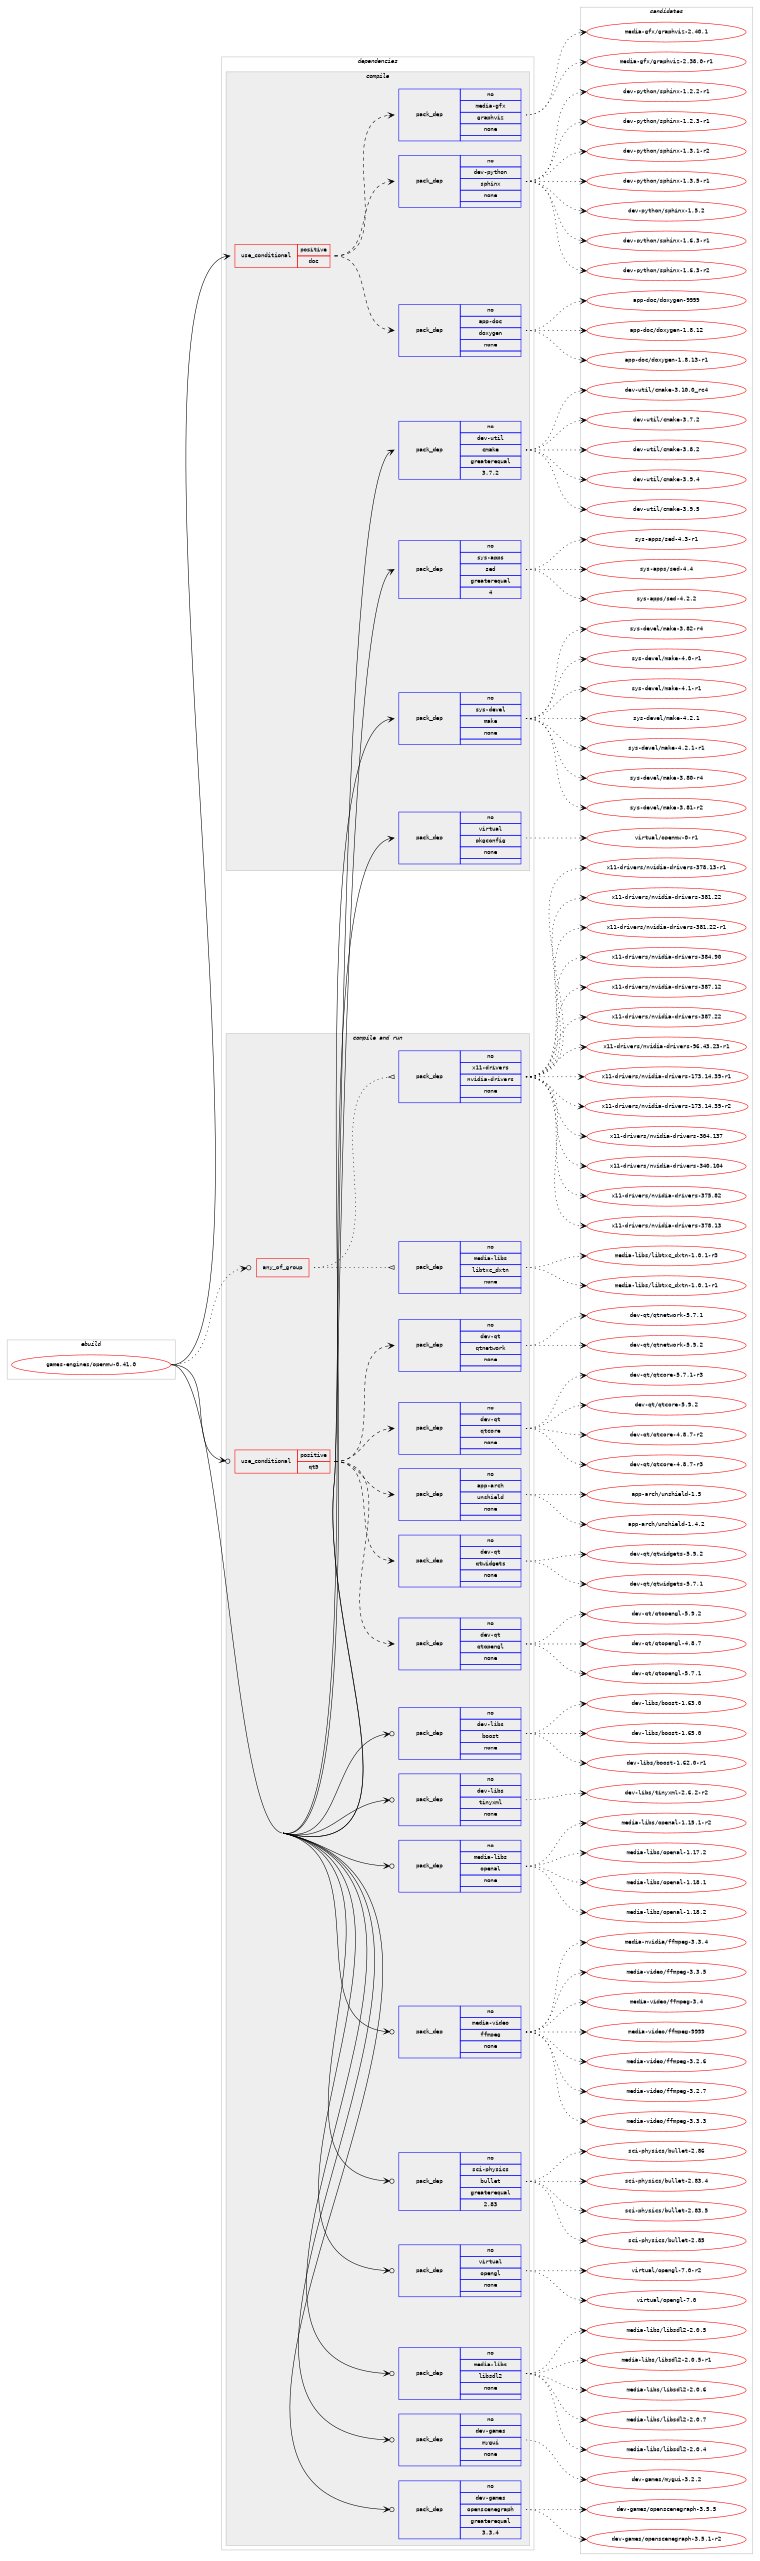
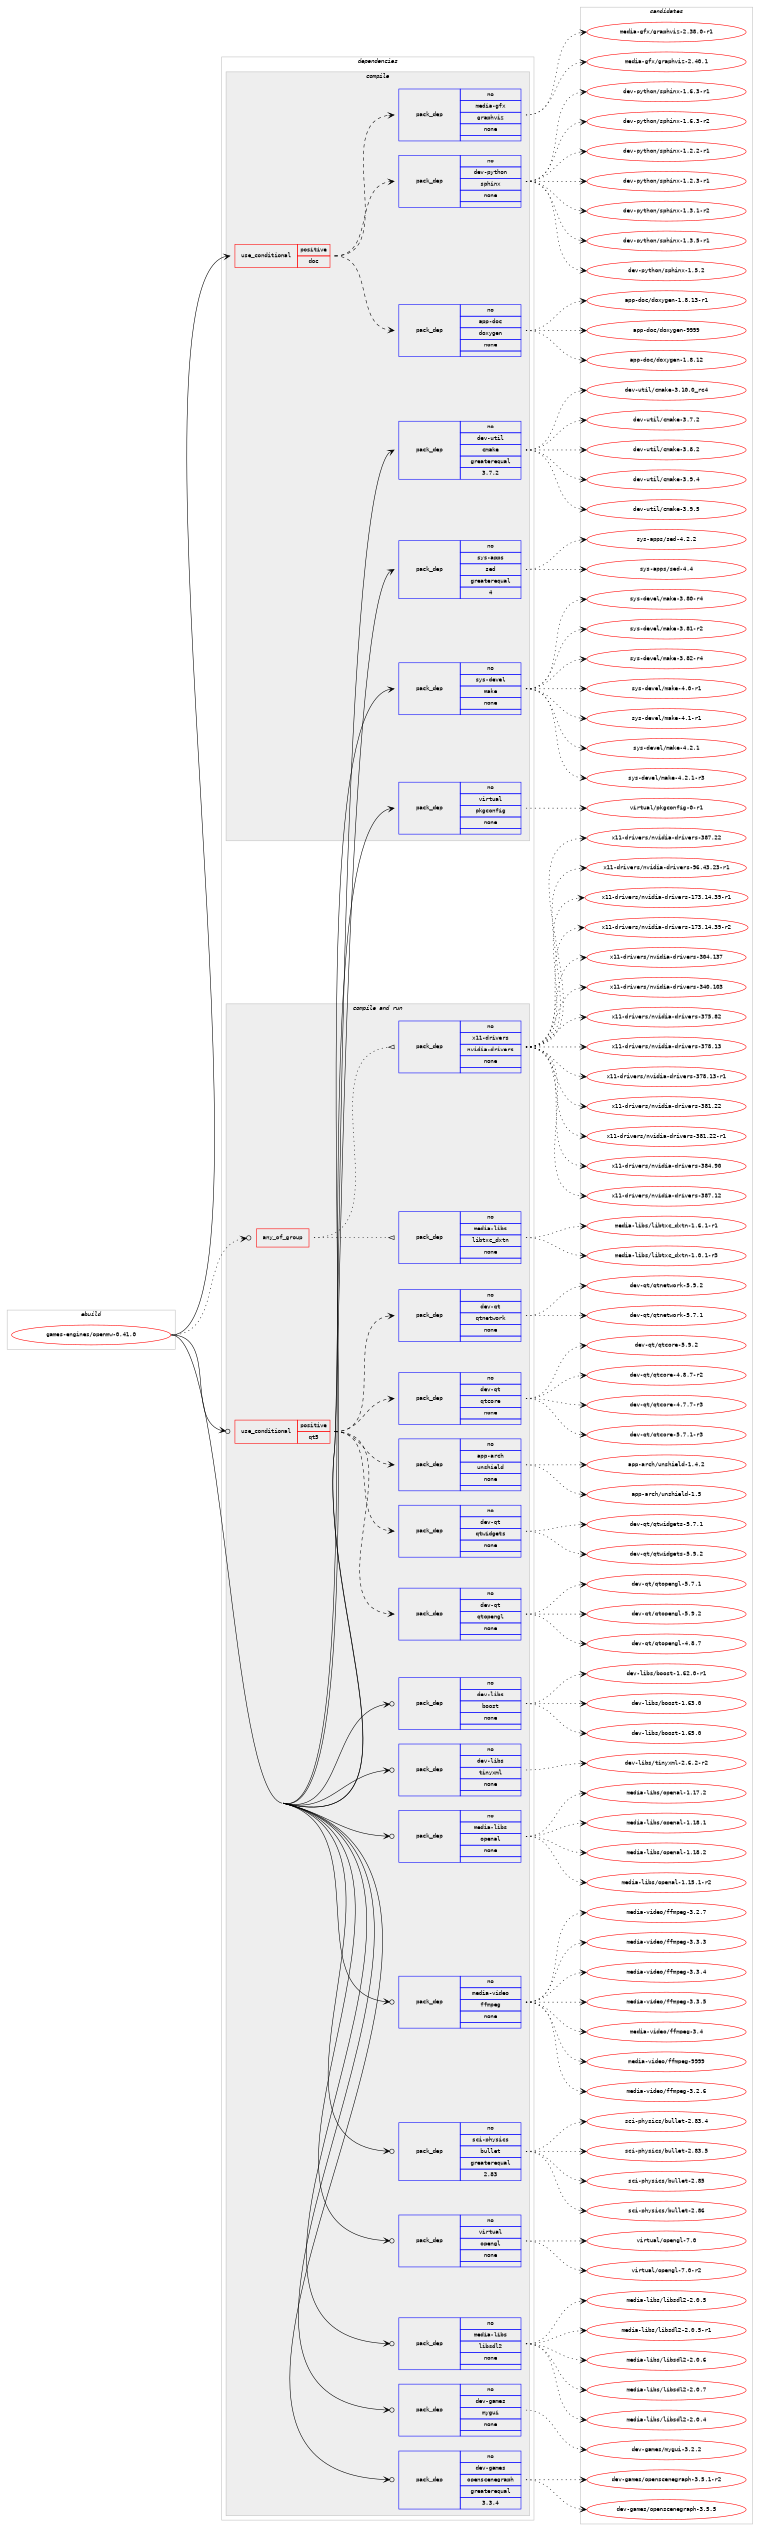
node "sys-apps/sed-4.3-r1": removed
node "sys-devel/make-4.2.1-r1": label "sys-devel/make-4.2.1-r1" -> "sys-devel/make-4.2.1-r3"
node "virtual/openmw-0-r1": label "virtual/openmw-0-r1" -> "virtual/pkgconfig-0-r1"
node "x11-drivers/nvidia-drivers-340.104": label "x11-drivers/nvidia-drivers-340.104" -> "x11-drivers/nvidia-drivers-340.103"
node "media-libs/libtxc_dxtn-1.0.1-r1": label "media-libs/libtxc_dxtn-1.0.1-r1" -> "media-libs/libtxc_dxtn-1.6.1-r1"
node "dev-qt/qtcore-4.8.7-r3": label "dev-qt/qtcore-4.8.7-r3" -> "dev-qt/qtcore-4.7.7-r3"
node "media-nvidia/ffmpeg-3.3.4": label "media-nvidia/ffmpeg-3.3.4" -> "media-video/ffmpeg-3.3.4"
